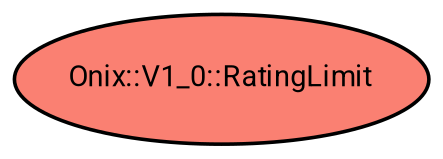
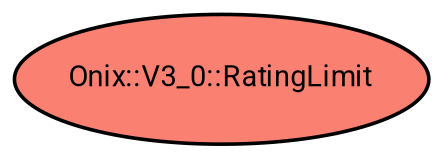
node "Onix::V1_0::RatingLimit": label "Onix::V1_0::RatingLimit" -> "Onix::V3_0::RatingLimit"
